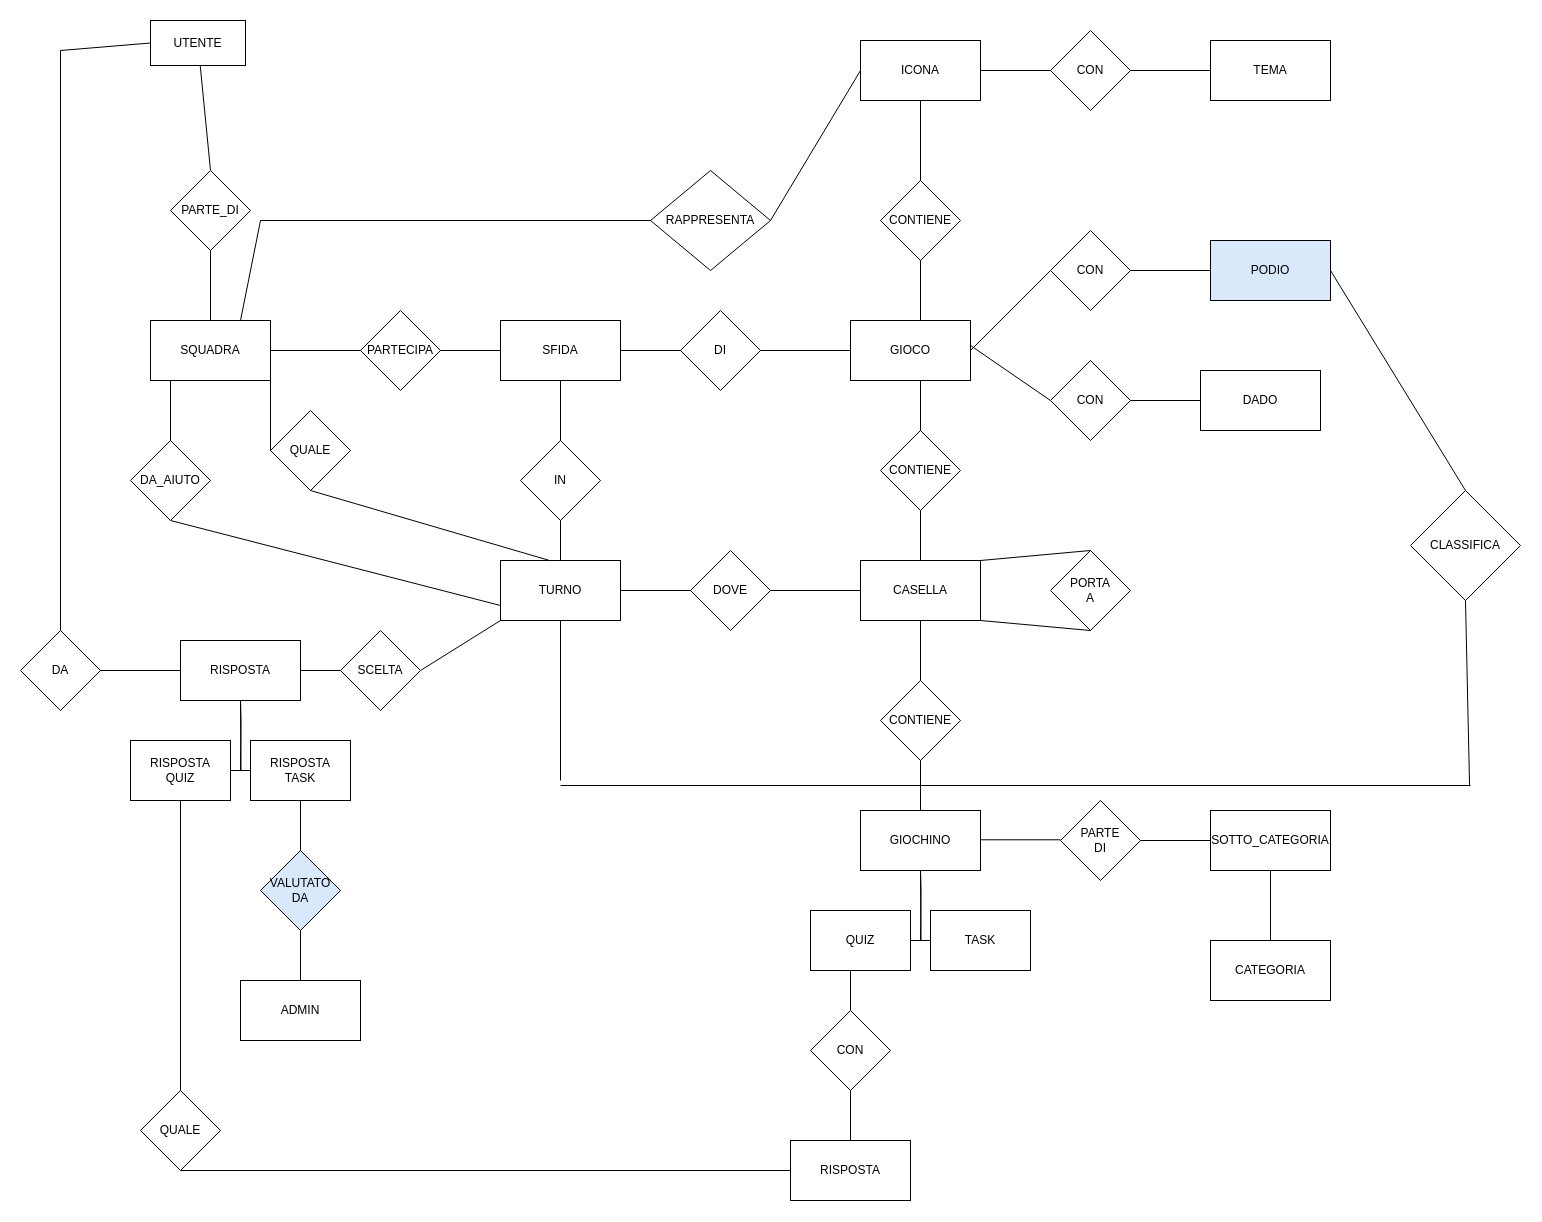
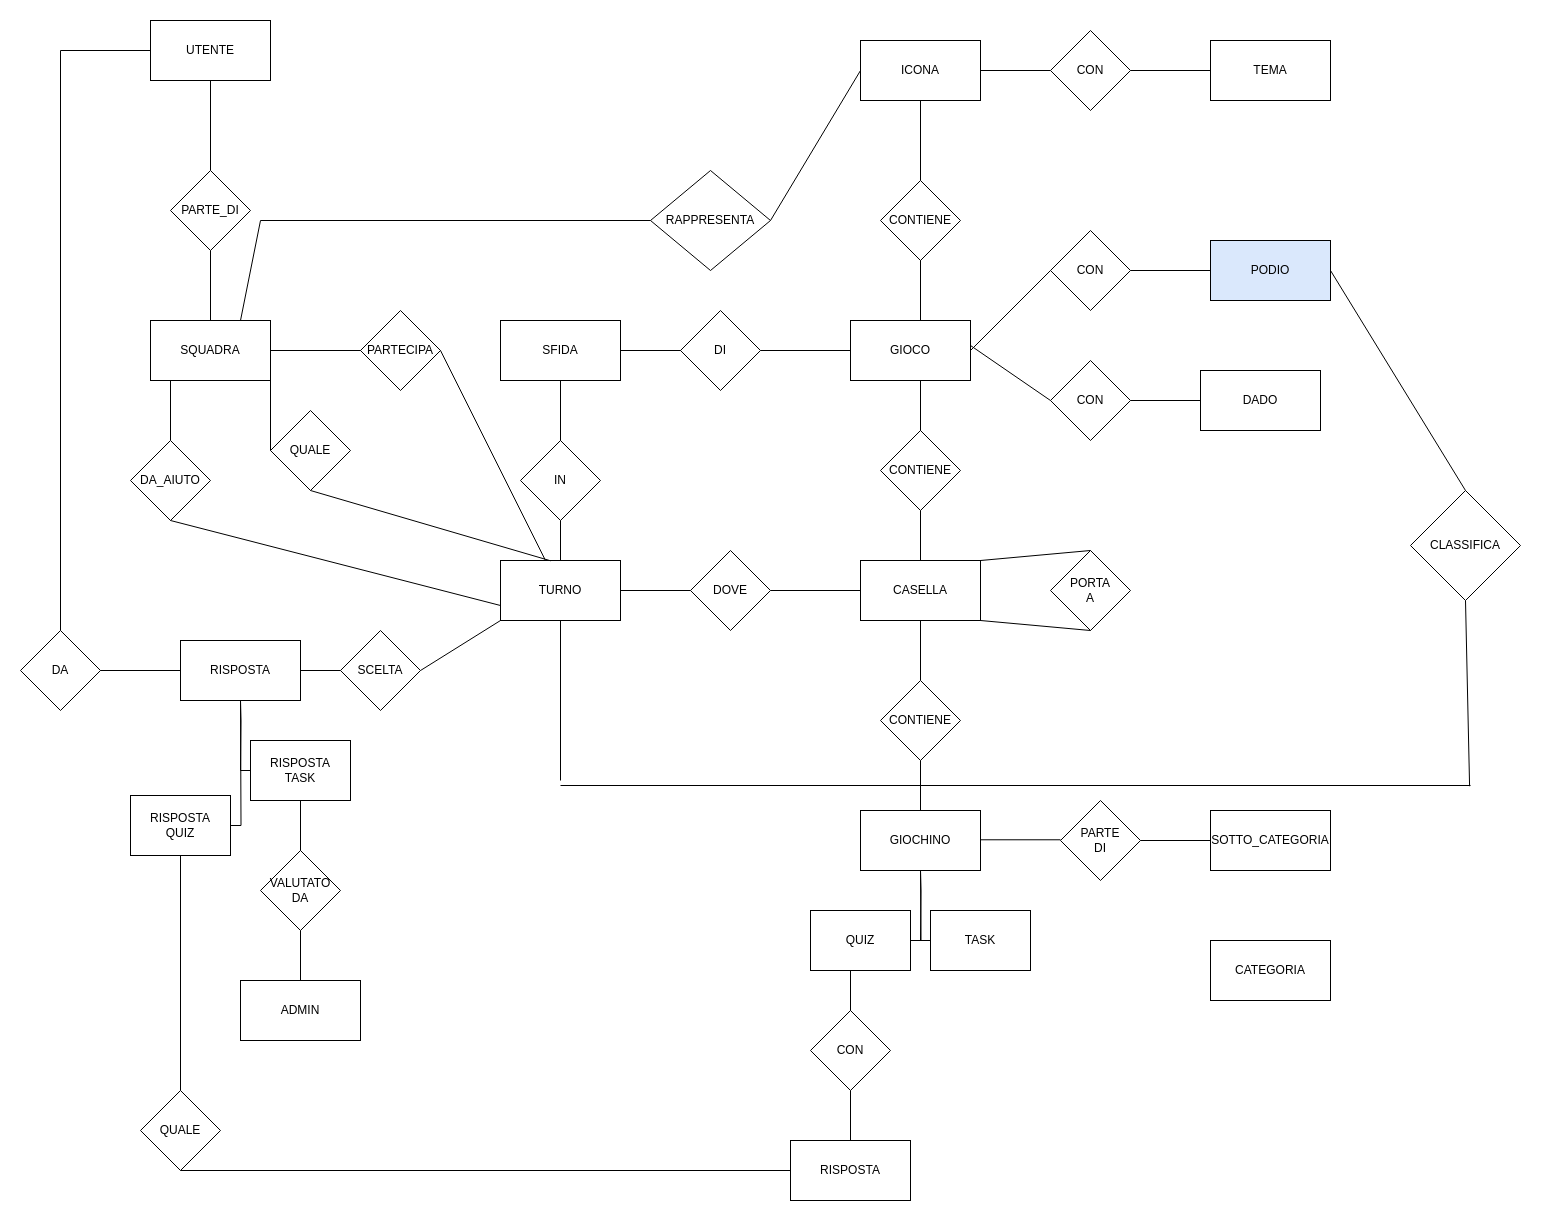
node "UTENTE": size 95x45 -> 120x60
edge "PARTECIPA" -- "SFIDA": now "PARTECIPA" -- "TURNO"
node "RISPOSTA QUIZ": moved (181, 771) -> (181, 826)
node "VALUTATO DA": fillcolor #dae8fc -> #ffffff
edge "SOTTO_CATEGORIA" -- "CATEGORIA": removed
